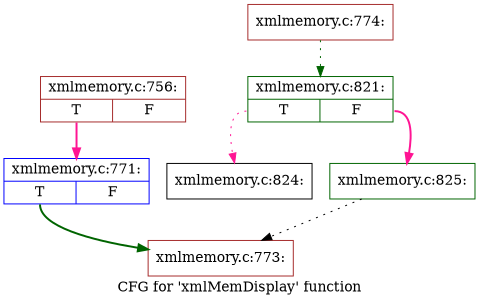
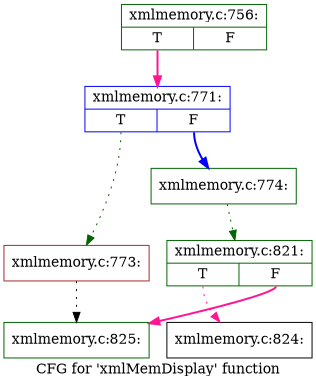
node "xmlmemory.c:774:": color brown -> darkgreen
node "xmlmemory.c:756:": color brown -> darkgreen
edge "xmlmemory.c:771:" -> "xmlmemory.c:774:": added
edge "xmlmemory.c:825:" -> "xmlmemory.c:773:": reversed
edge "xmlmemory.c:771:" -> "xmlmemory.c:773:": style bold -> dotted
